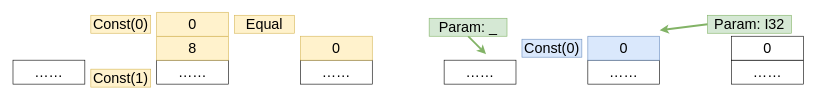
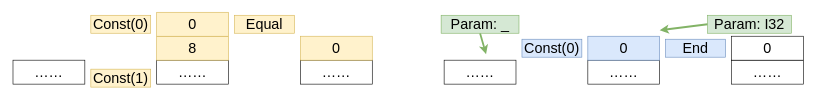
node "Param: _": moved (468, 27) -> (480, 24)
node "End": added
